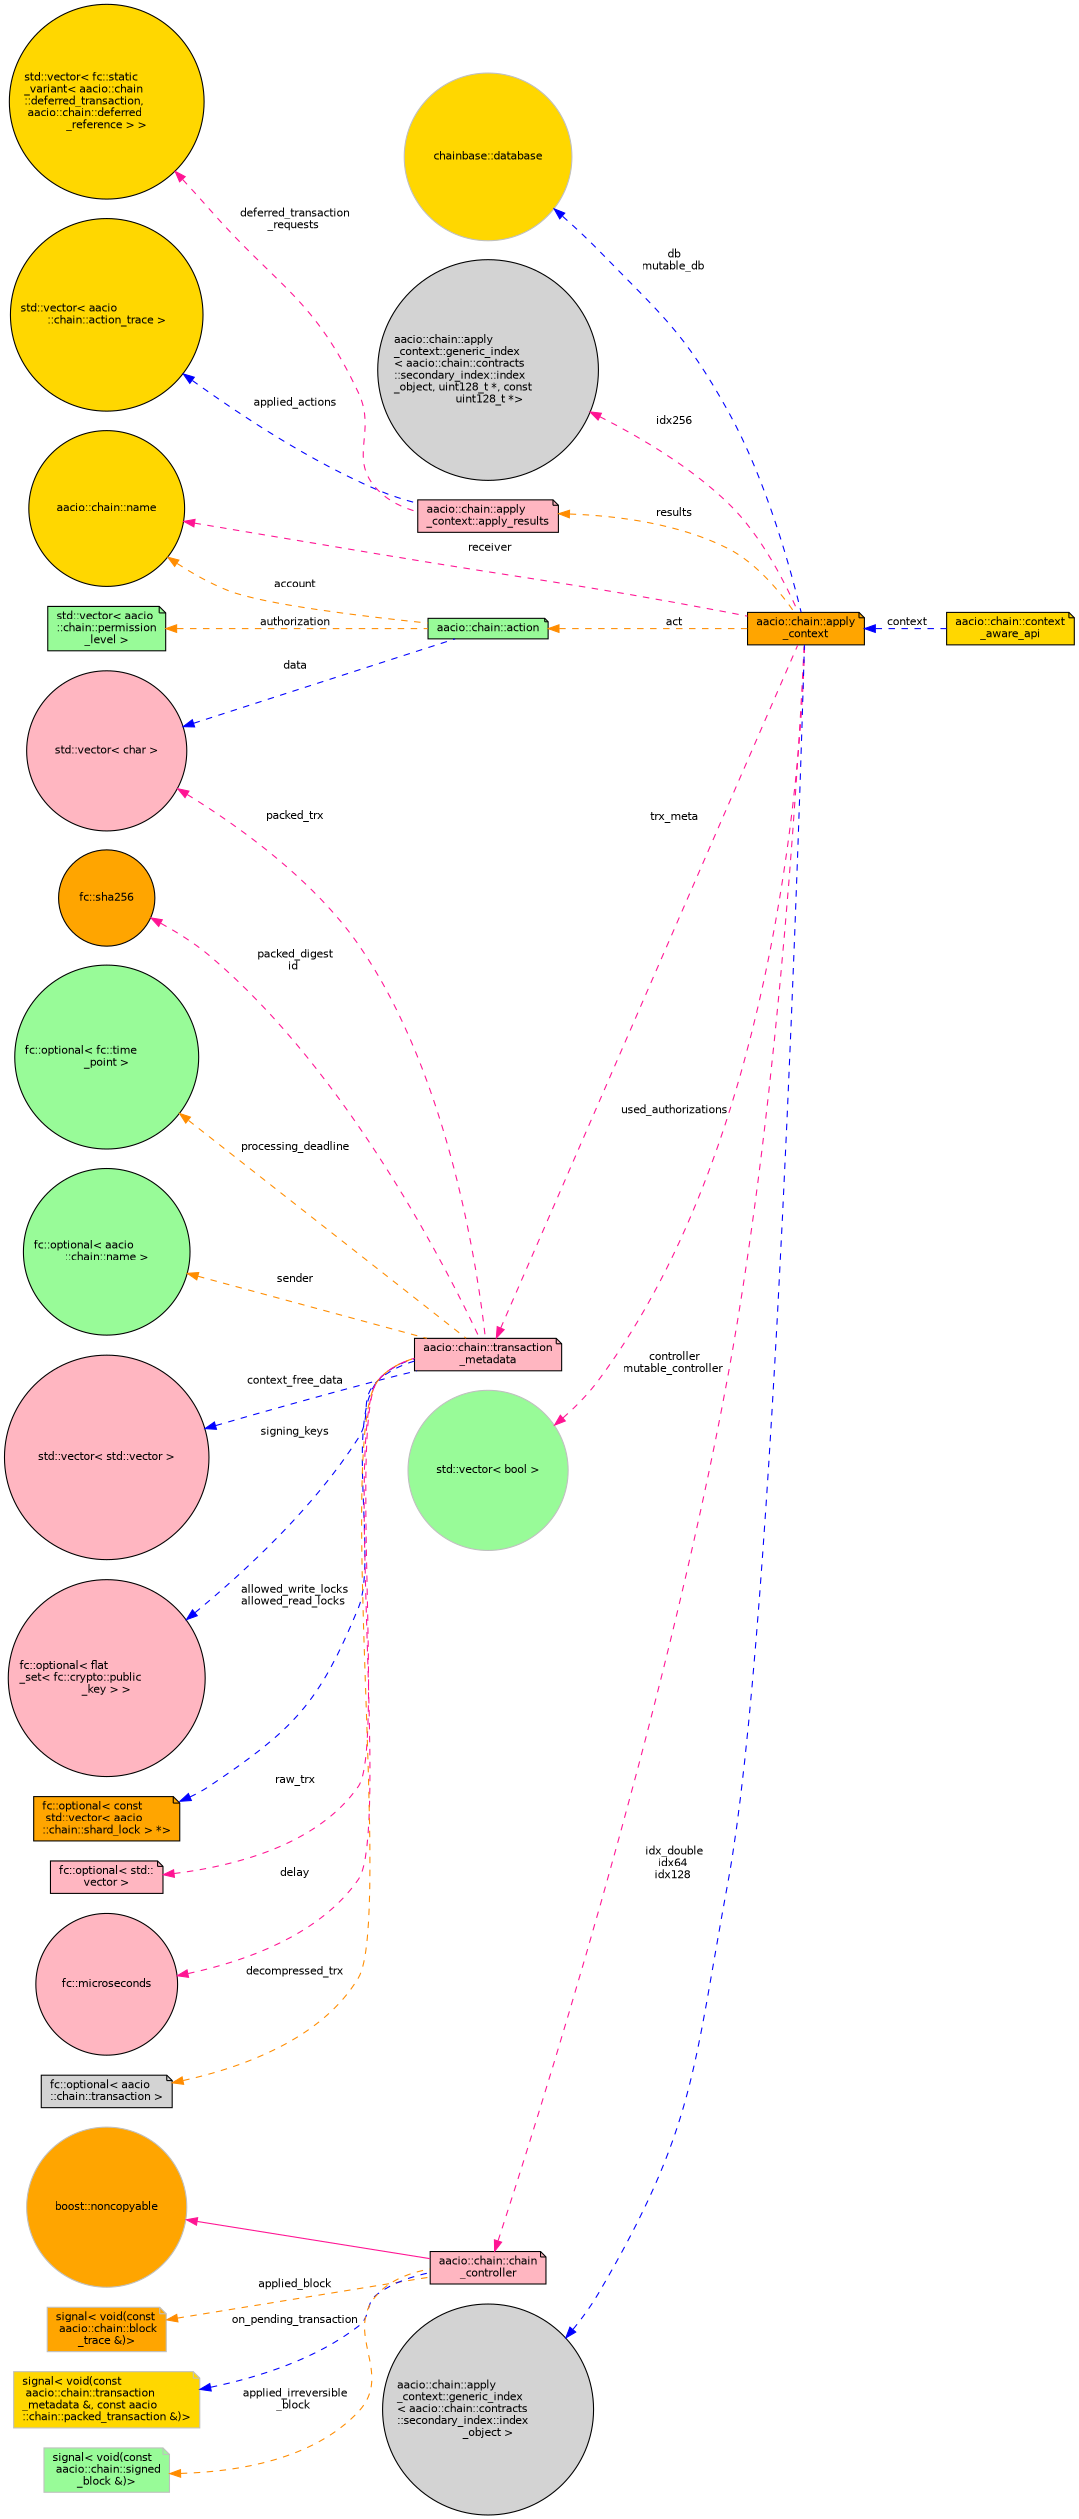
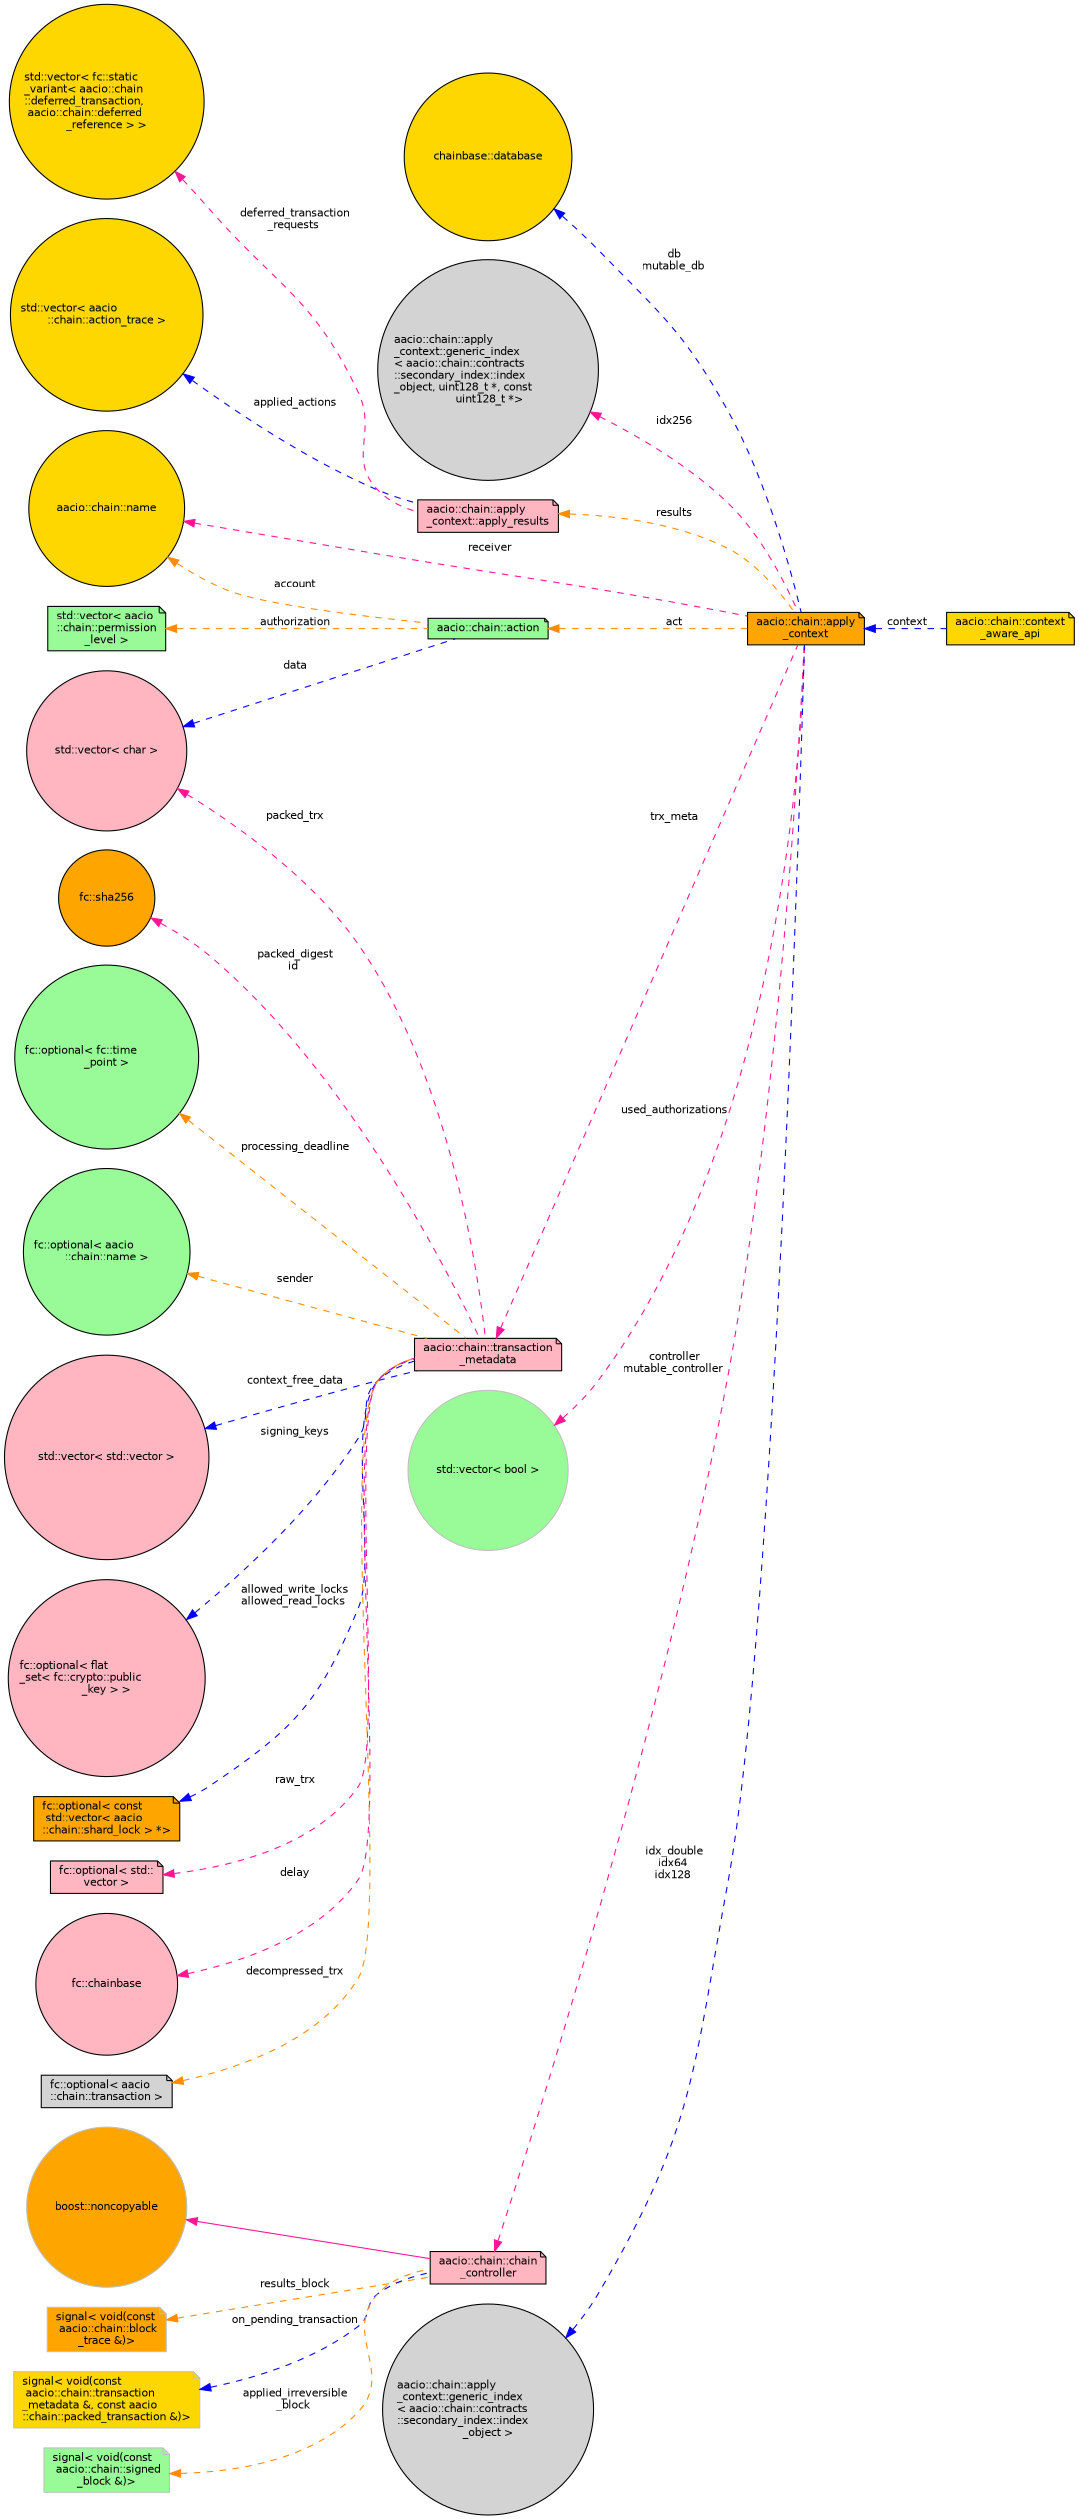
node "chainbase::database": color grey75 -> black
node "fc::microseconds": label "fc::microseconds" -> "fc::chainbase"
edge "aacio::chain::chain _controller" -> "signal< void(const aacio::chain::block _trace &)>": label " applied_block" -> " results_block"
